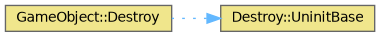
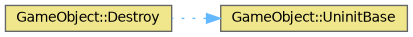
node "Destroy::UninitBase": label "Destroy::UninitBase" -> "GameObject::UninitBase"
